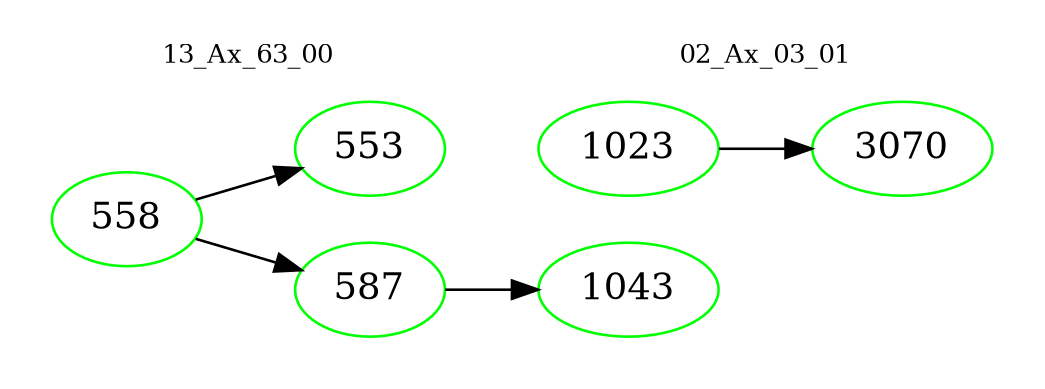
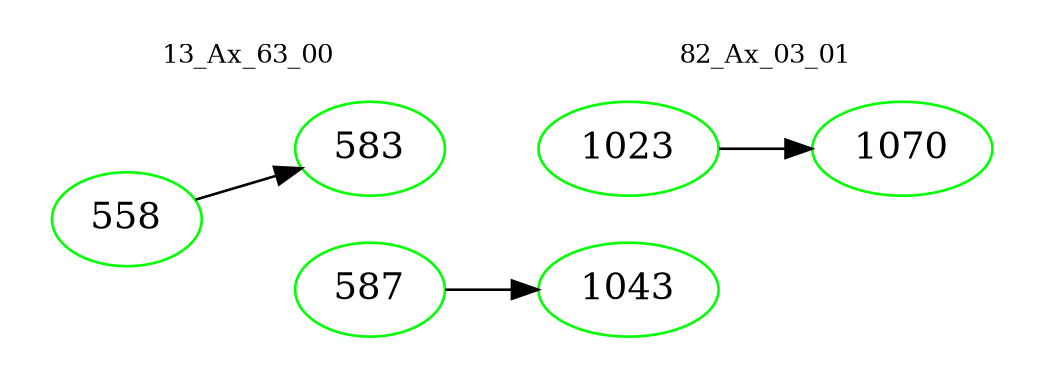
cluster "02_Ax_03_01": label "02_Ax_03_01" -> "82_Ax_03_01"
node "553": label "553" -> "583"
node "3070": label "3070" -> "1070"
edge "558" -> "587": removed
